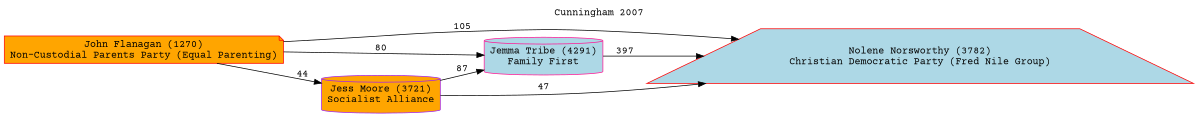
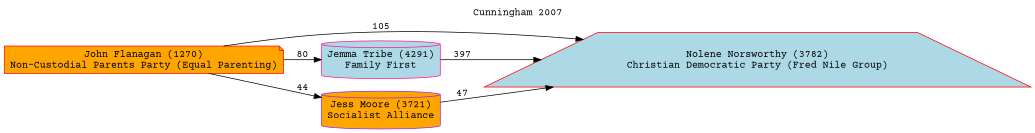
edge "Jess Moore (3721) Socialist Alliance" -> "Jemma Tribe (4291) Family First": removed, label "87"
